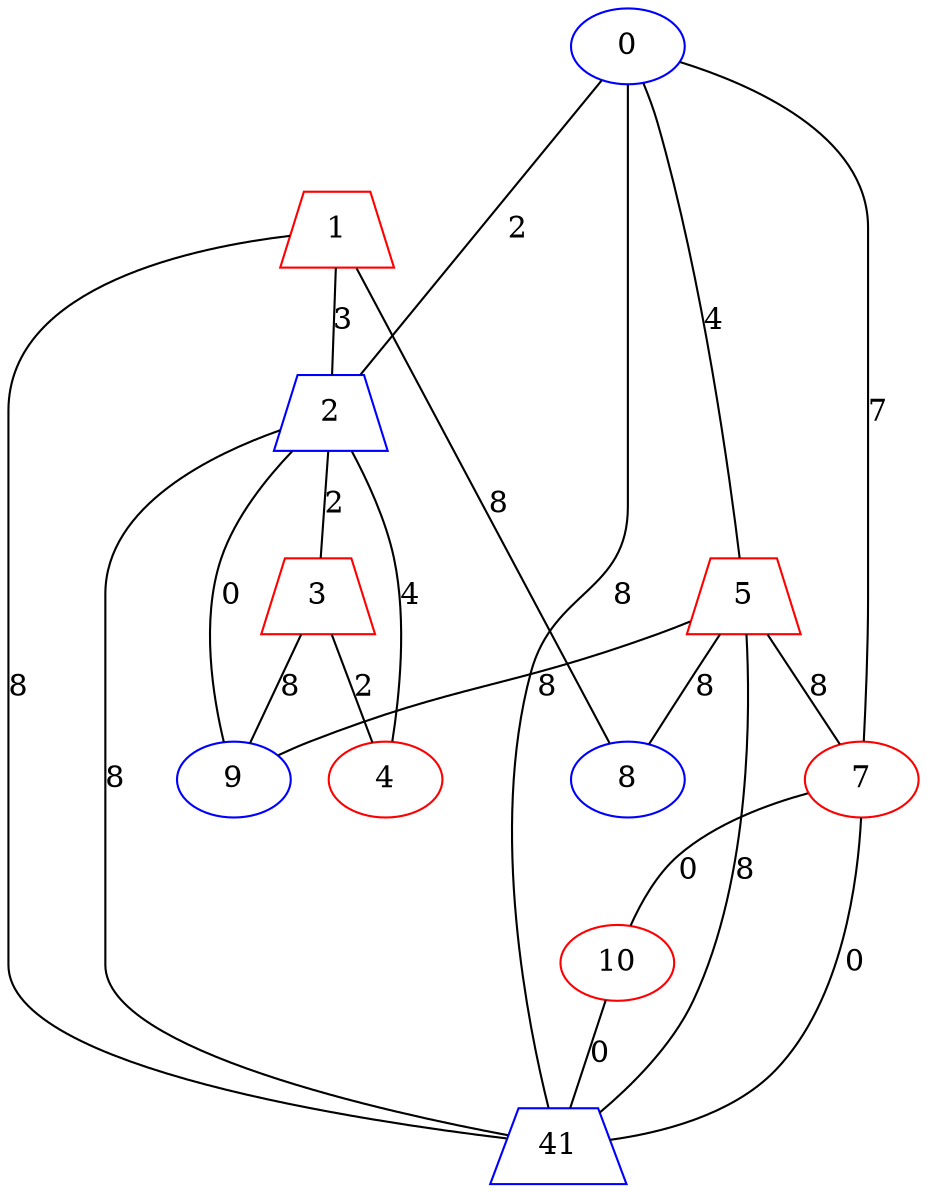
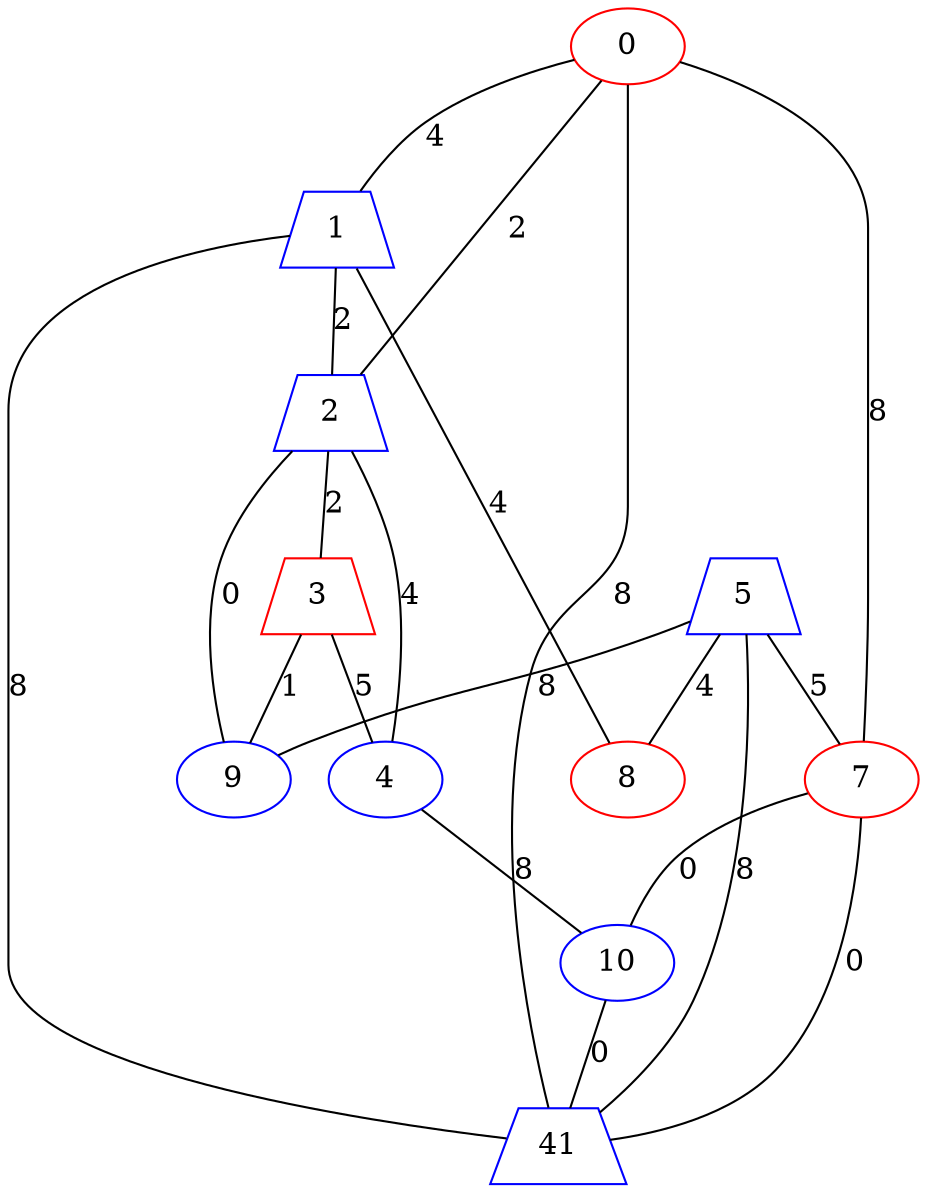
node "0": color blue -> red
node "1": color red -> blue
edge "0" -- "5": now "0" -- "1"
edge "1" -- "2": label "3" -> "2"
edge "0" -- "7": label "7" -> "8"
edge "1" -- "8": label "8" -> "4"
node "5": color red -> blue
edge "3" -- "9": label "8" -> "1"
edge "3" -- "4": label "2" -> "5"
edge "5" -- "8": label "8" -> "4"
edge "5" -- "7": label "8" -> "5"
node "4": color red -> blue
node "8": color blue -> red
edge "4" -- "10": added, label "8"
edge "2" -- "41": removed, label "8"
node "10": color red -> blue
